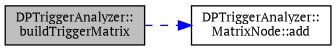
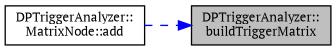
edge "DPTriggerAnalyzer:: buildTriggerMatrix" -> "DPTriggerAnalyzer:: MatrixNode::add": reversed
